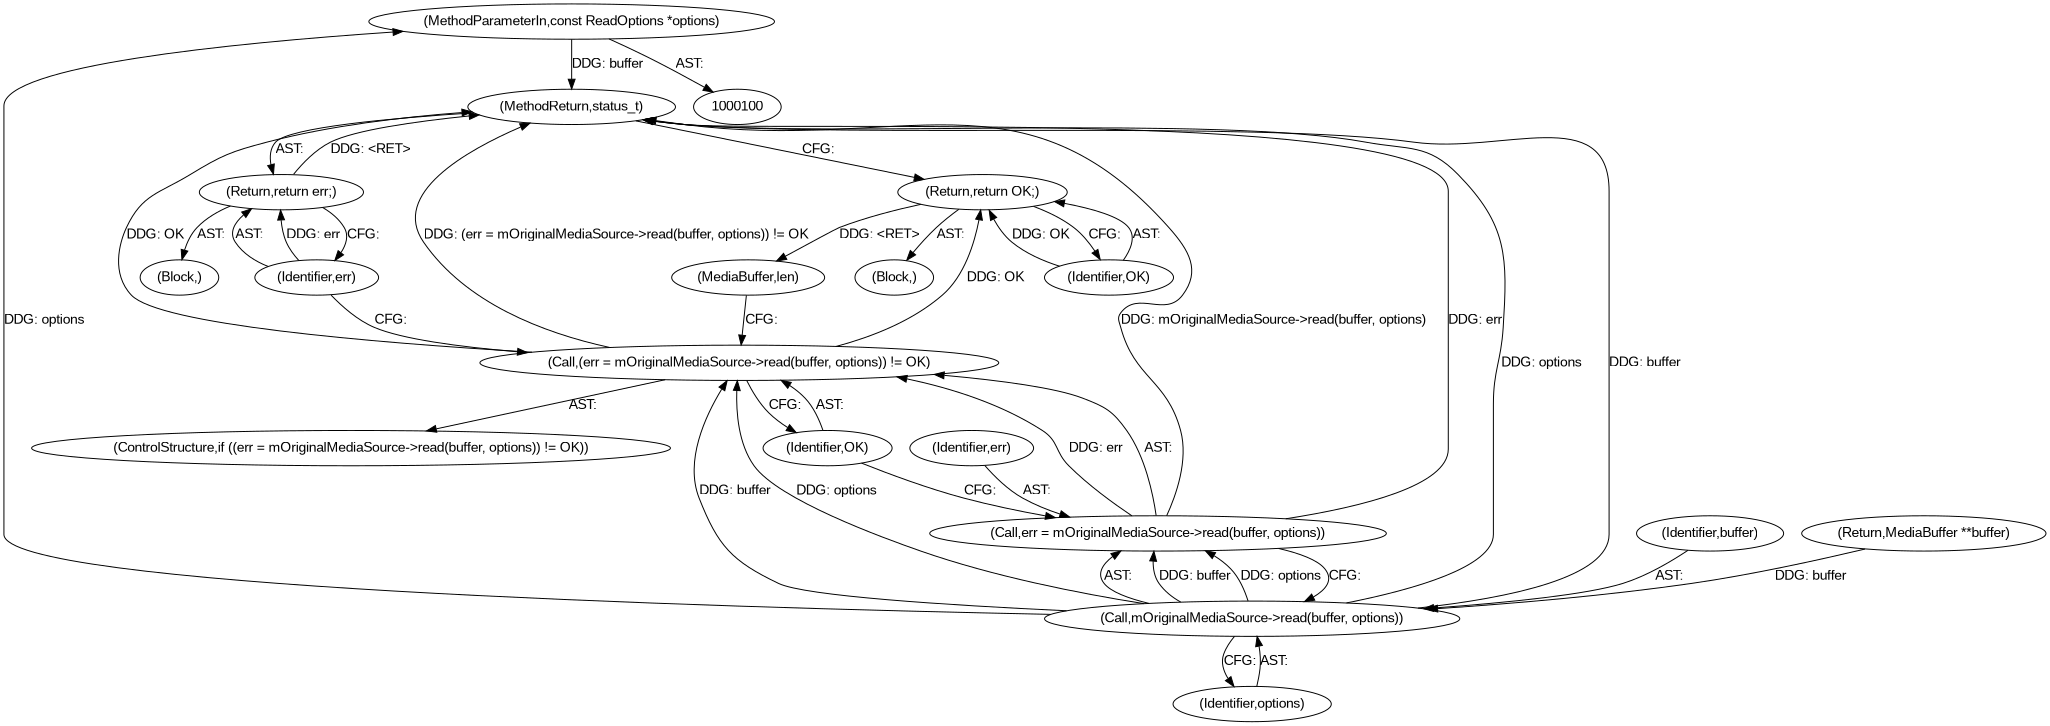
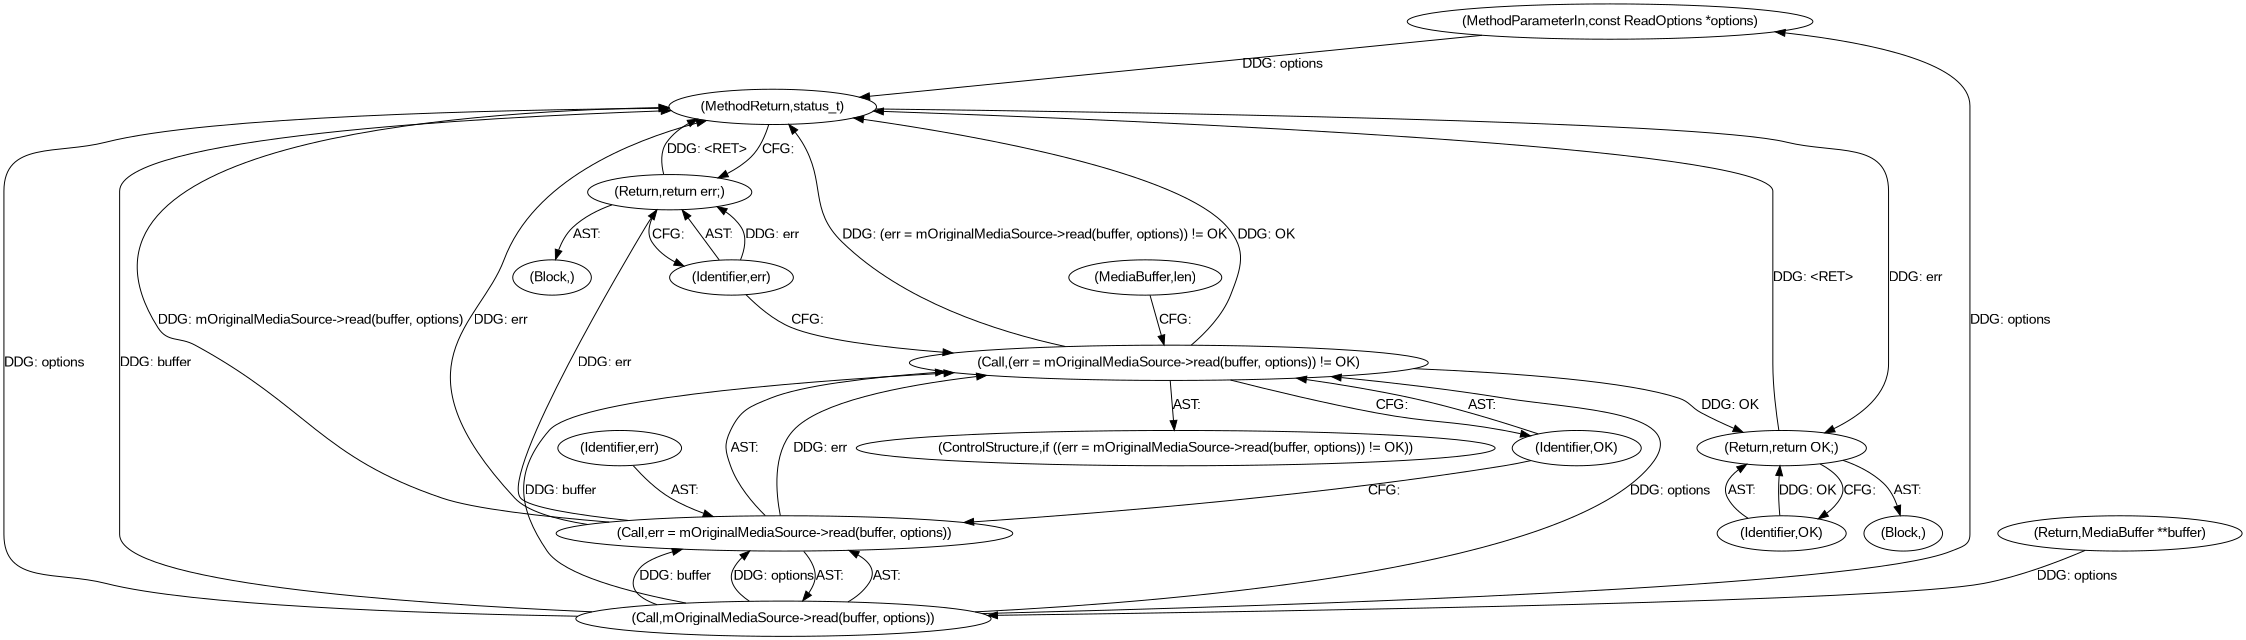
edge "(MethodParameterIn,const ReadOptions *options)" -> "(MethodReturn,status_t)": label "DDG: buffer" -> "DDG: options"
node "1000100": removed
edge "(MethodReturn,status_t)" -> "(Return,return err;)": label "AST: " -> "CFG: "
edge "(MethodReturn,status_t)" -> "(Return,return OK;)": label "CFG: " -> "DDG: err"
edge "(Return,return OK;)" -> "(MediaBuffer,len)": now "(Return,return OK;)" -> "(MethodReturn,status_t)"
edge "(Call,err = mOriginalMediaSource->read(buffer, options))" -> "(Return,return err;)": added, label "DDG: err"
node "(Identifier,buffer)": removed
edge "(Call,err = mOriginalMediaSource->read(buffer, options))" -> "(Call,mOriginalMediaSource->read(buffer, options))": label "CFG: " -> "AST: "
edge "(Return,MediaBuffer **buffer)" -> "(Call,mOriginalMediaSource->read(buffer, options))": label "DDG: buffer" -> "DDG: options"
node "(Identifier,options)": removed
